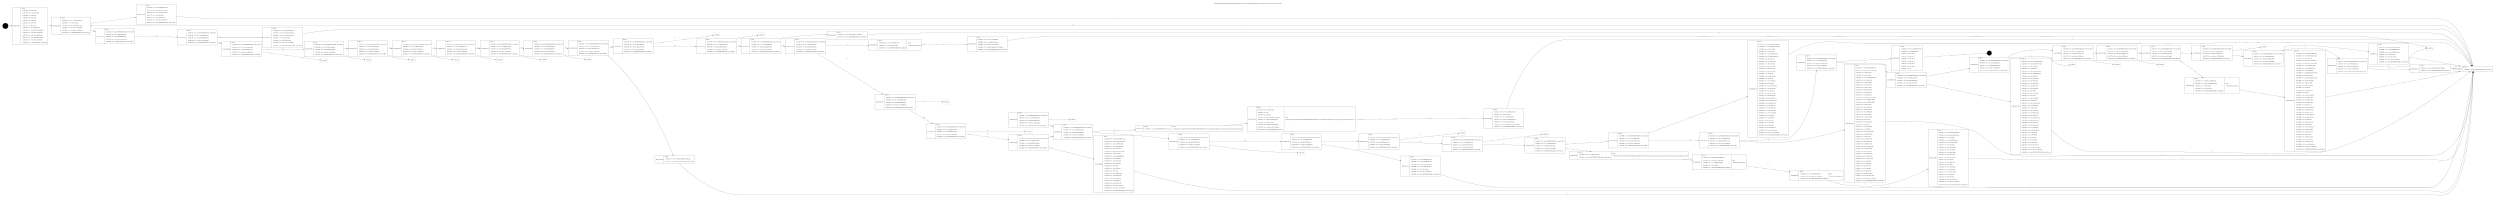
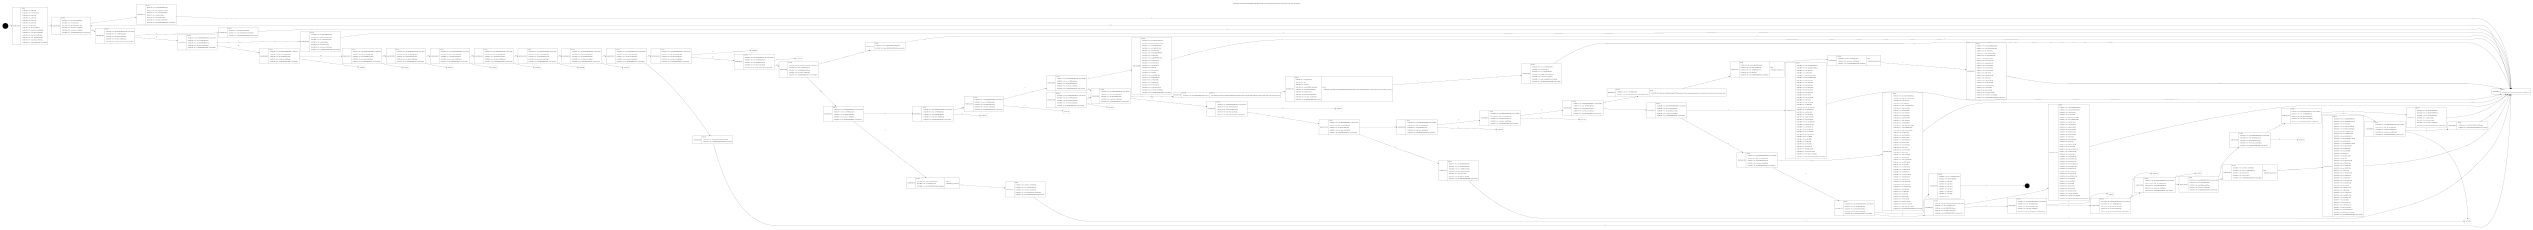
node "0x401fa3 [19]": added
